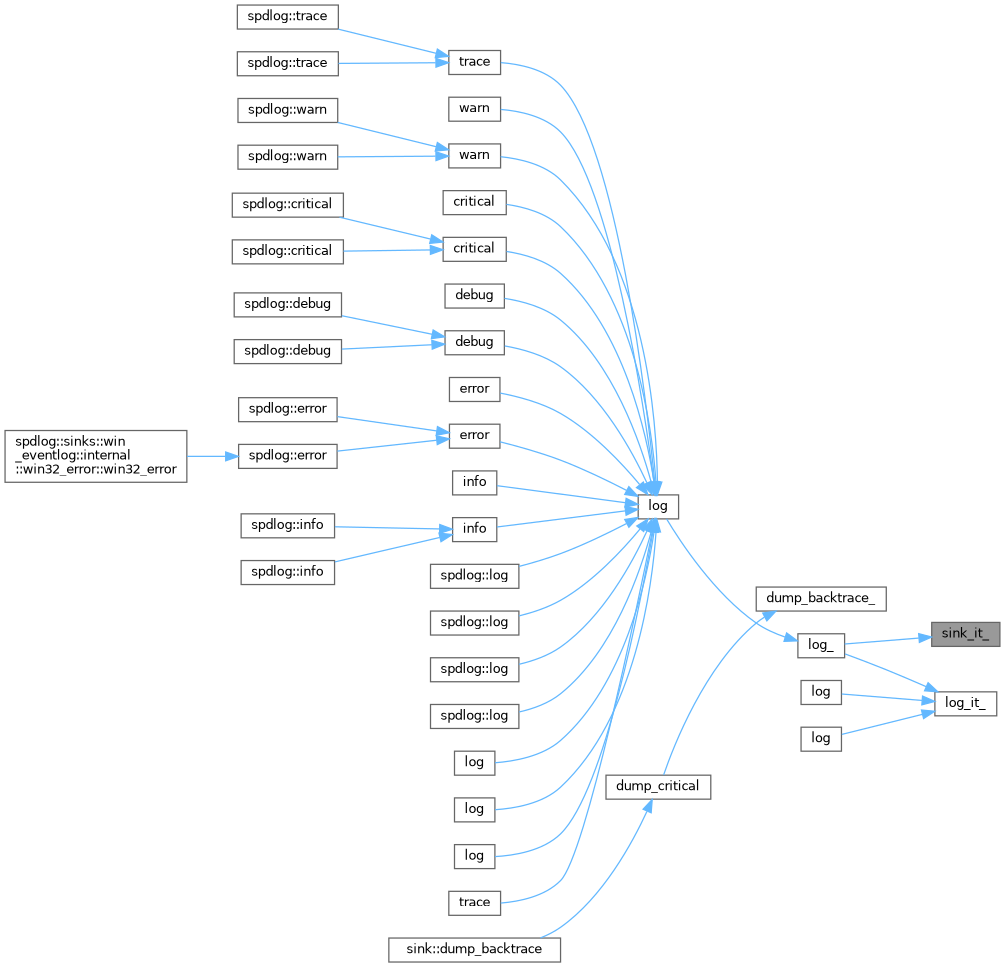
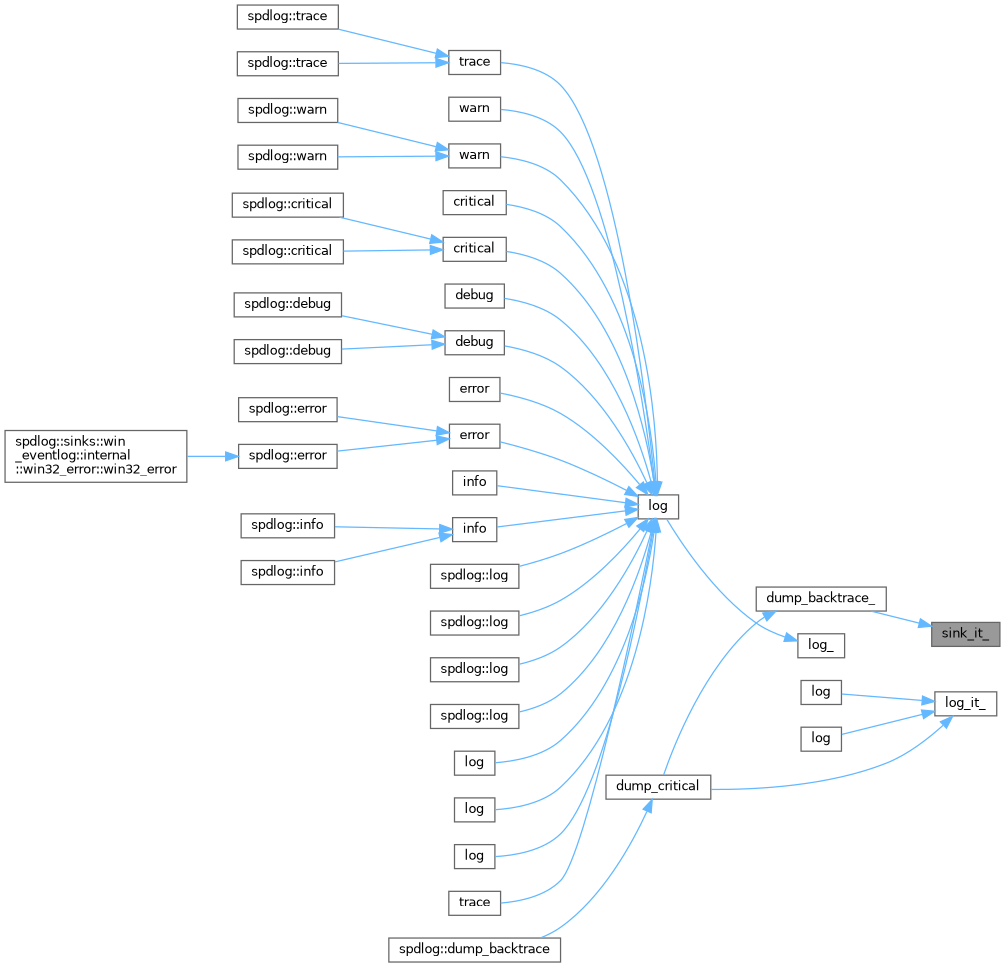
edge "log_" -> "sink_it_": now "dump_backtrace_" -> "sink_it_"
edge "log_" -> "log_it_": now "dump_critical" -> "log_it_"
node "sink::dump_backtrace": label "sink::dump_backtrace" -> "spdlog::dump_backtrace"
